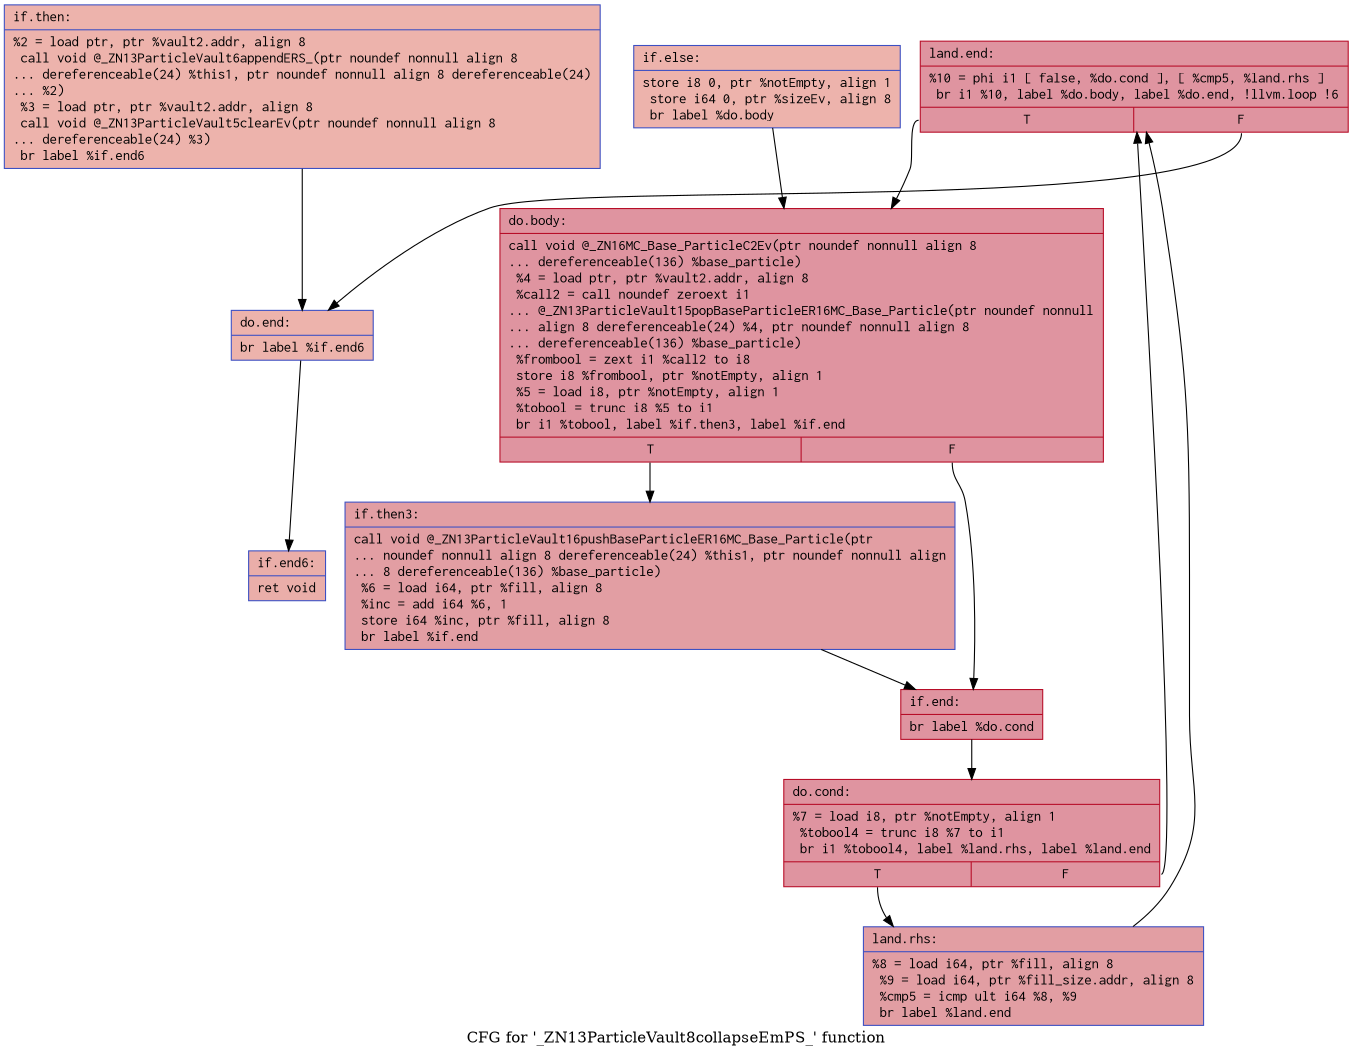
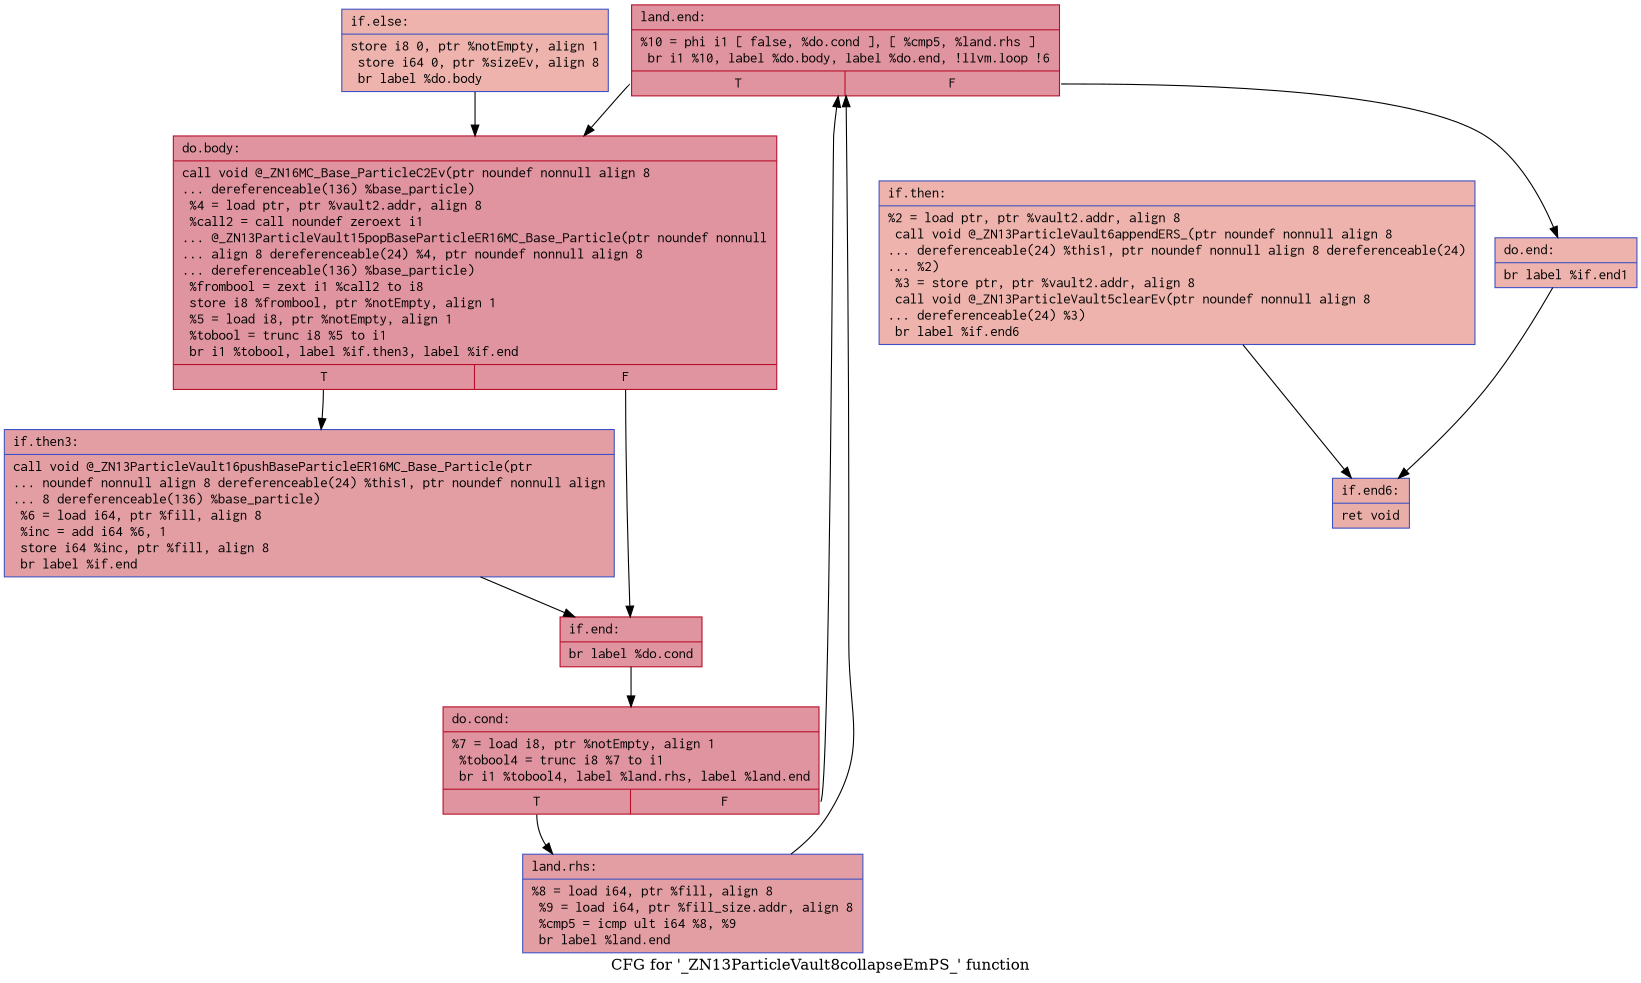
node "if.then:": text "%3 = load ptr, ptr %vault2.addr, align 8" -> "%3 = store ptr, ptr %vault2.addr, align 8"
edge "if.then:" -> "do.end:": now "if.then:" -> "if.end6:"
node "do.end:": text "br label %if.end6" -> "br label %if.end1"
